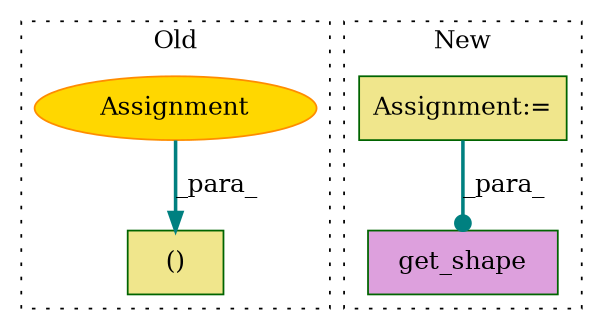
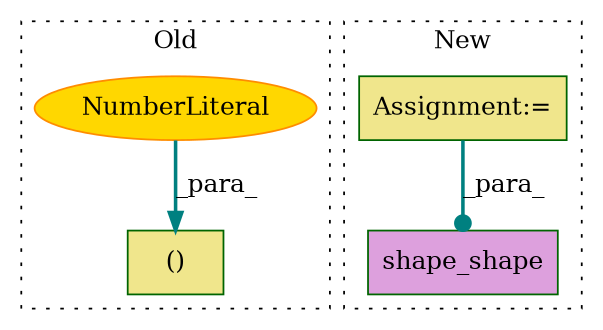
node "Assignment": label "Assignment" -> "NumberLiteral"
node "get_shape": label "get_shape" -> "shape_shape"
